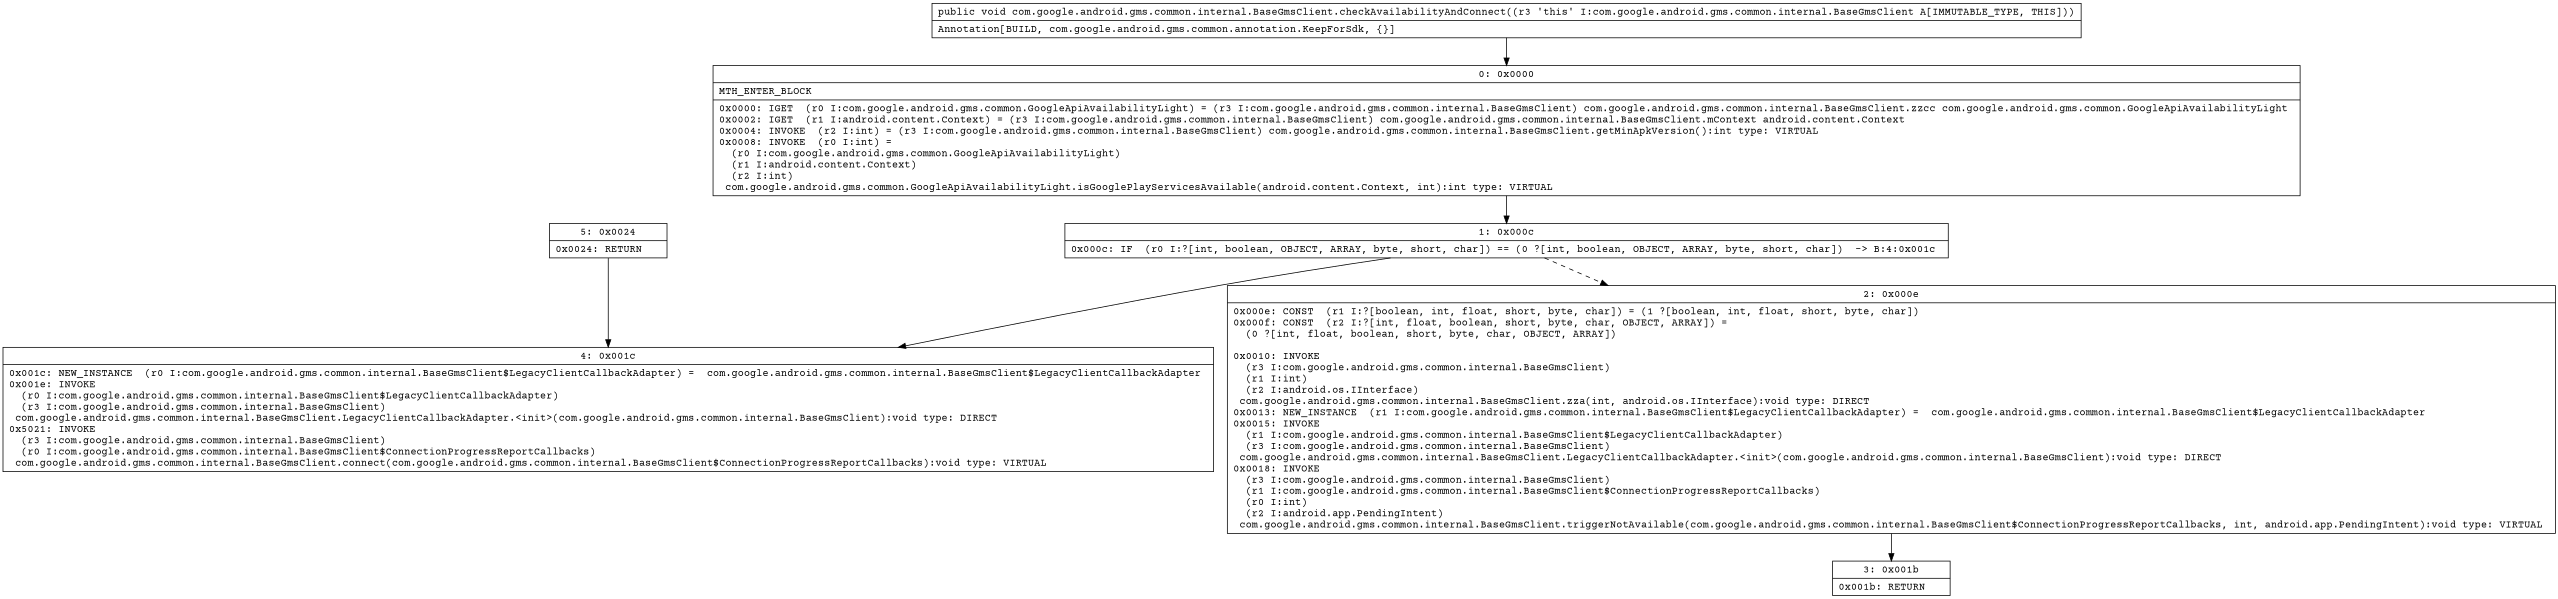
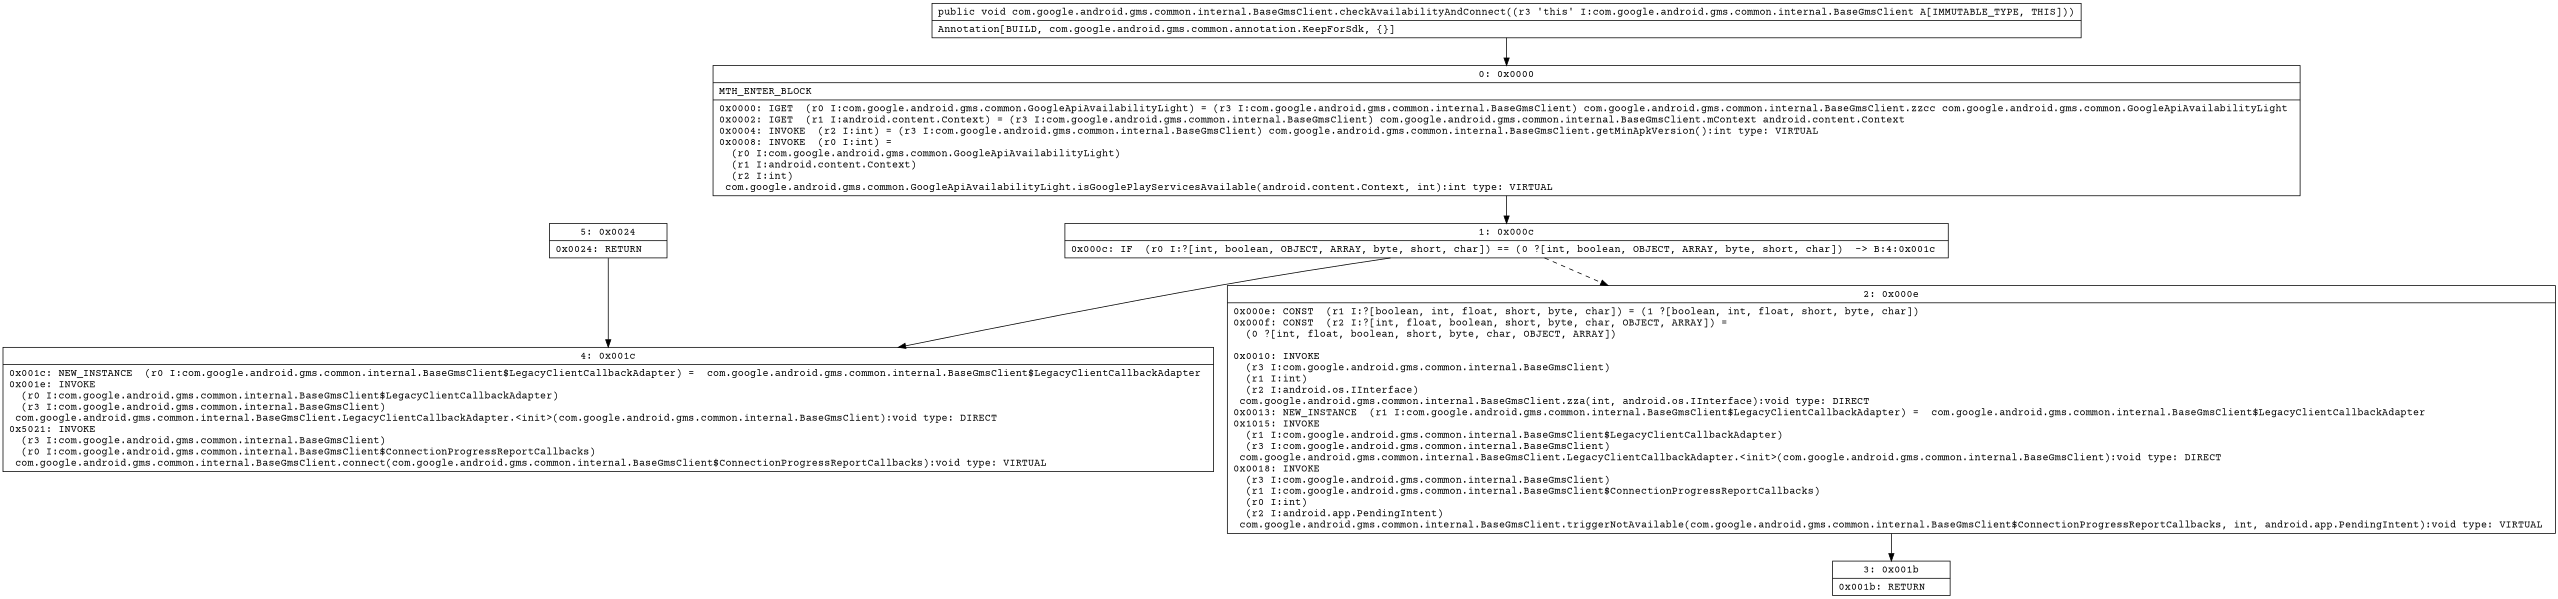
node "2: 0x000e": text "0x0015: INVOKE" -> "0x1015: INVOKE"
